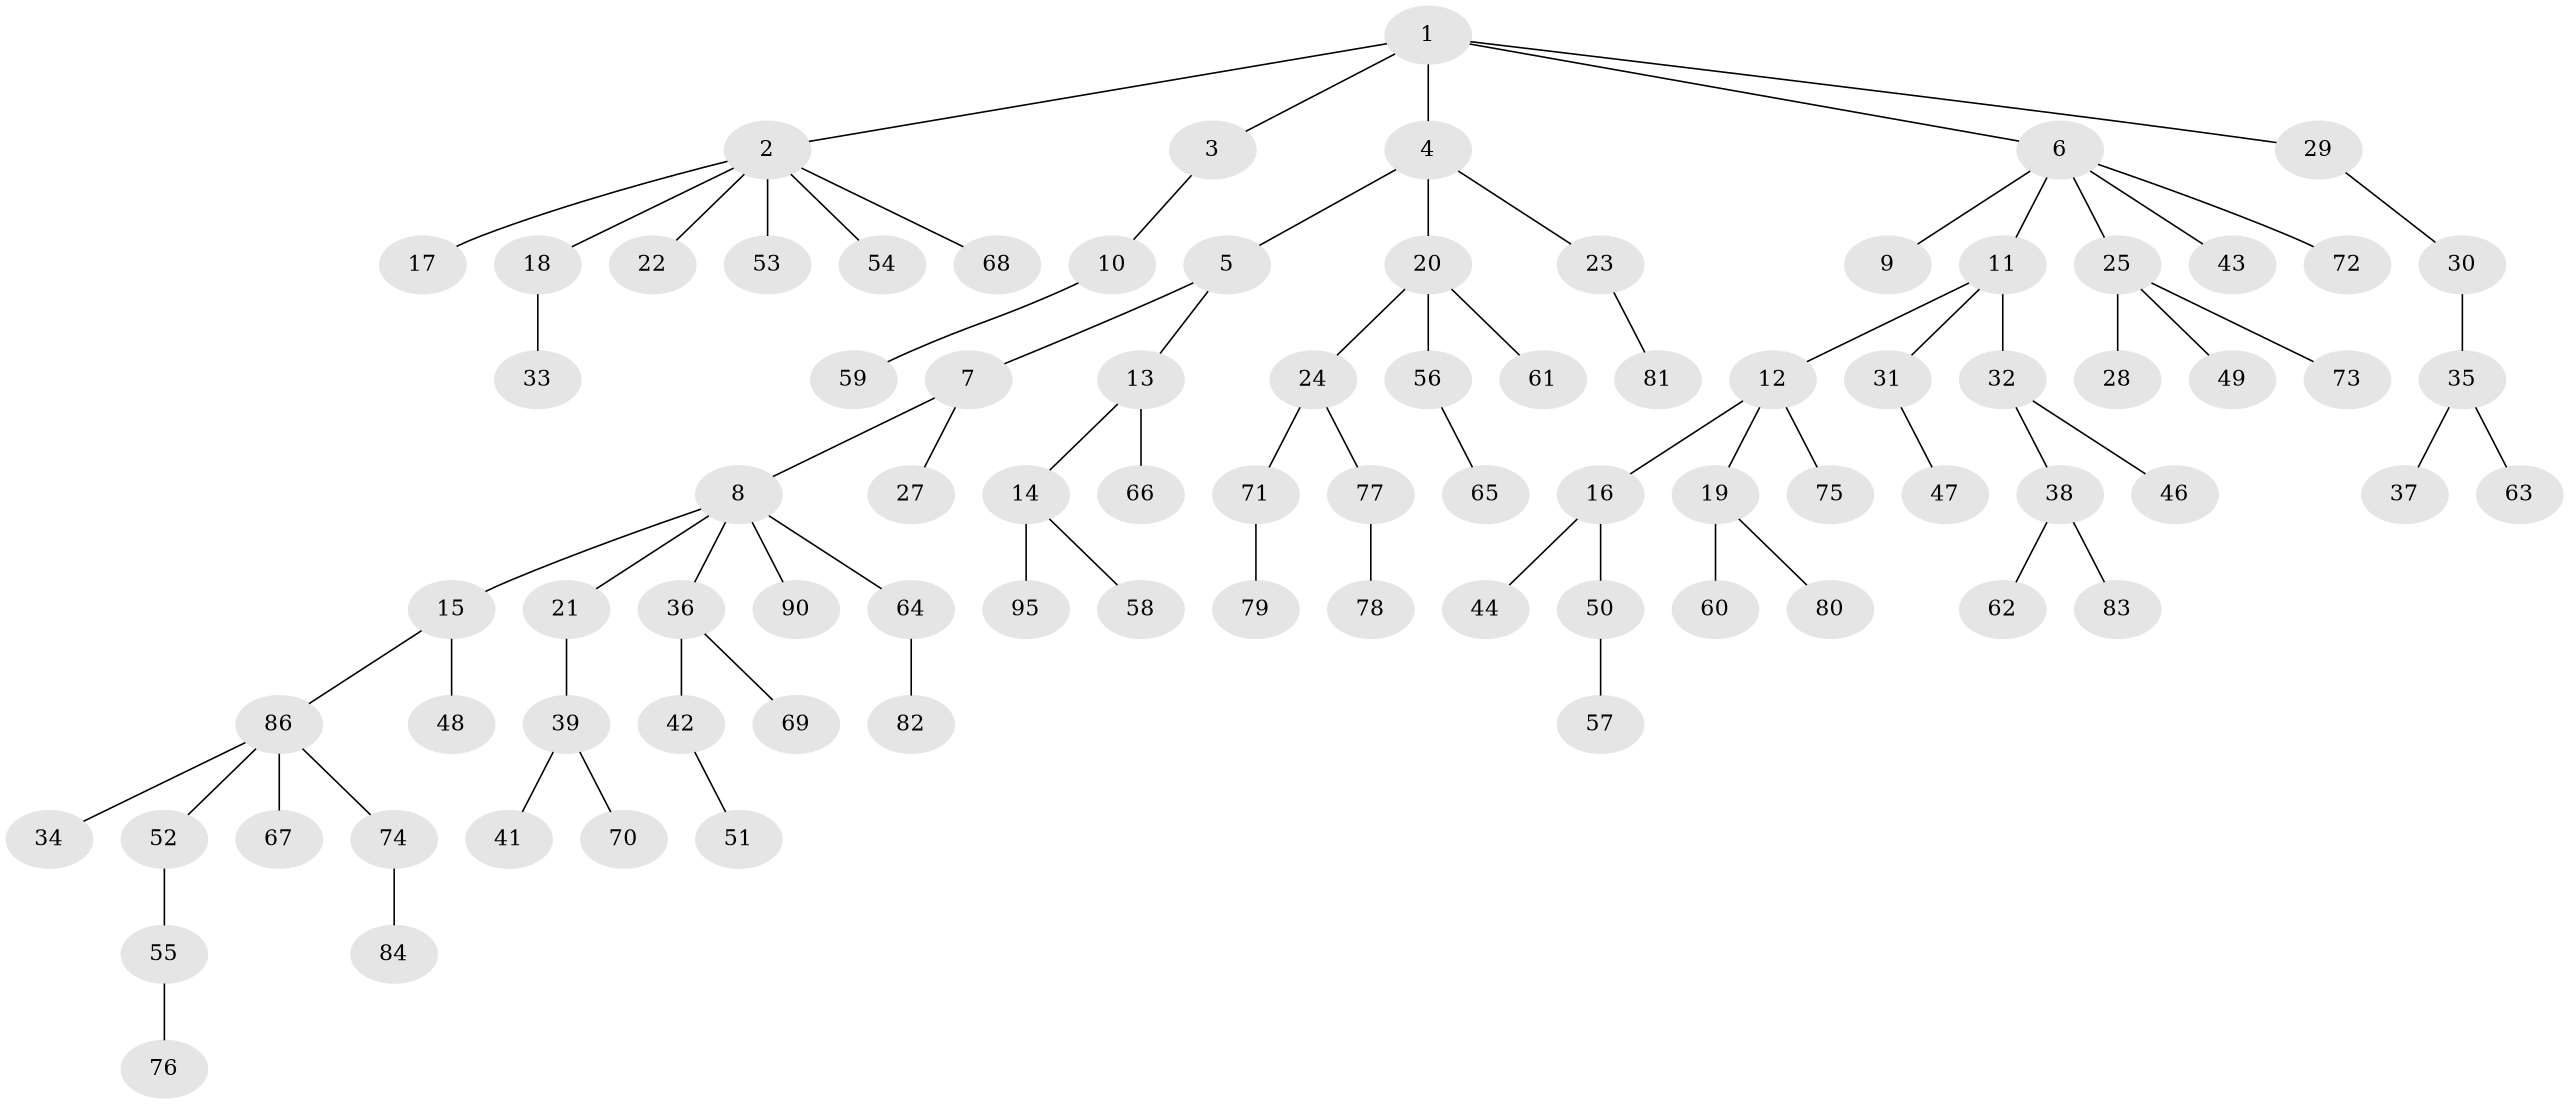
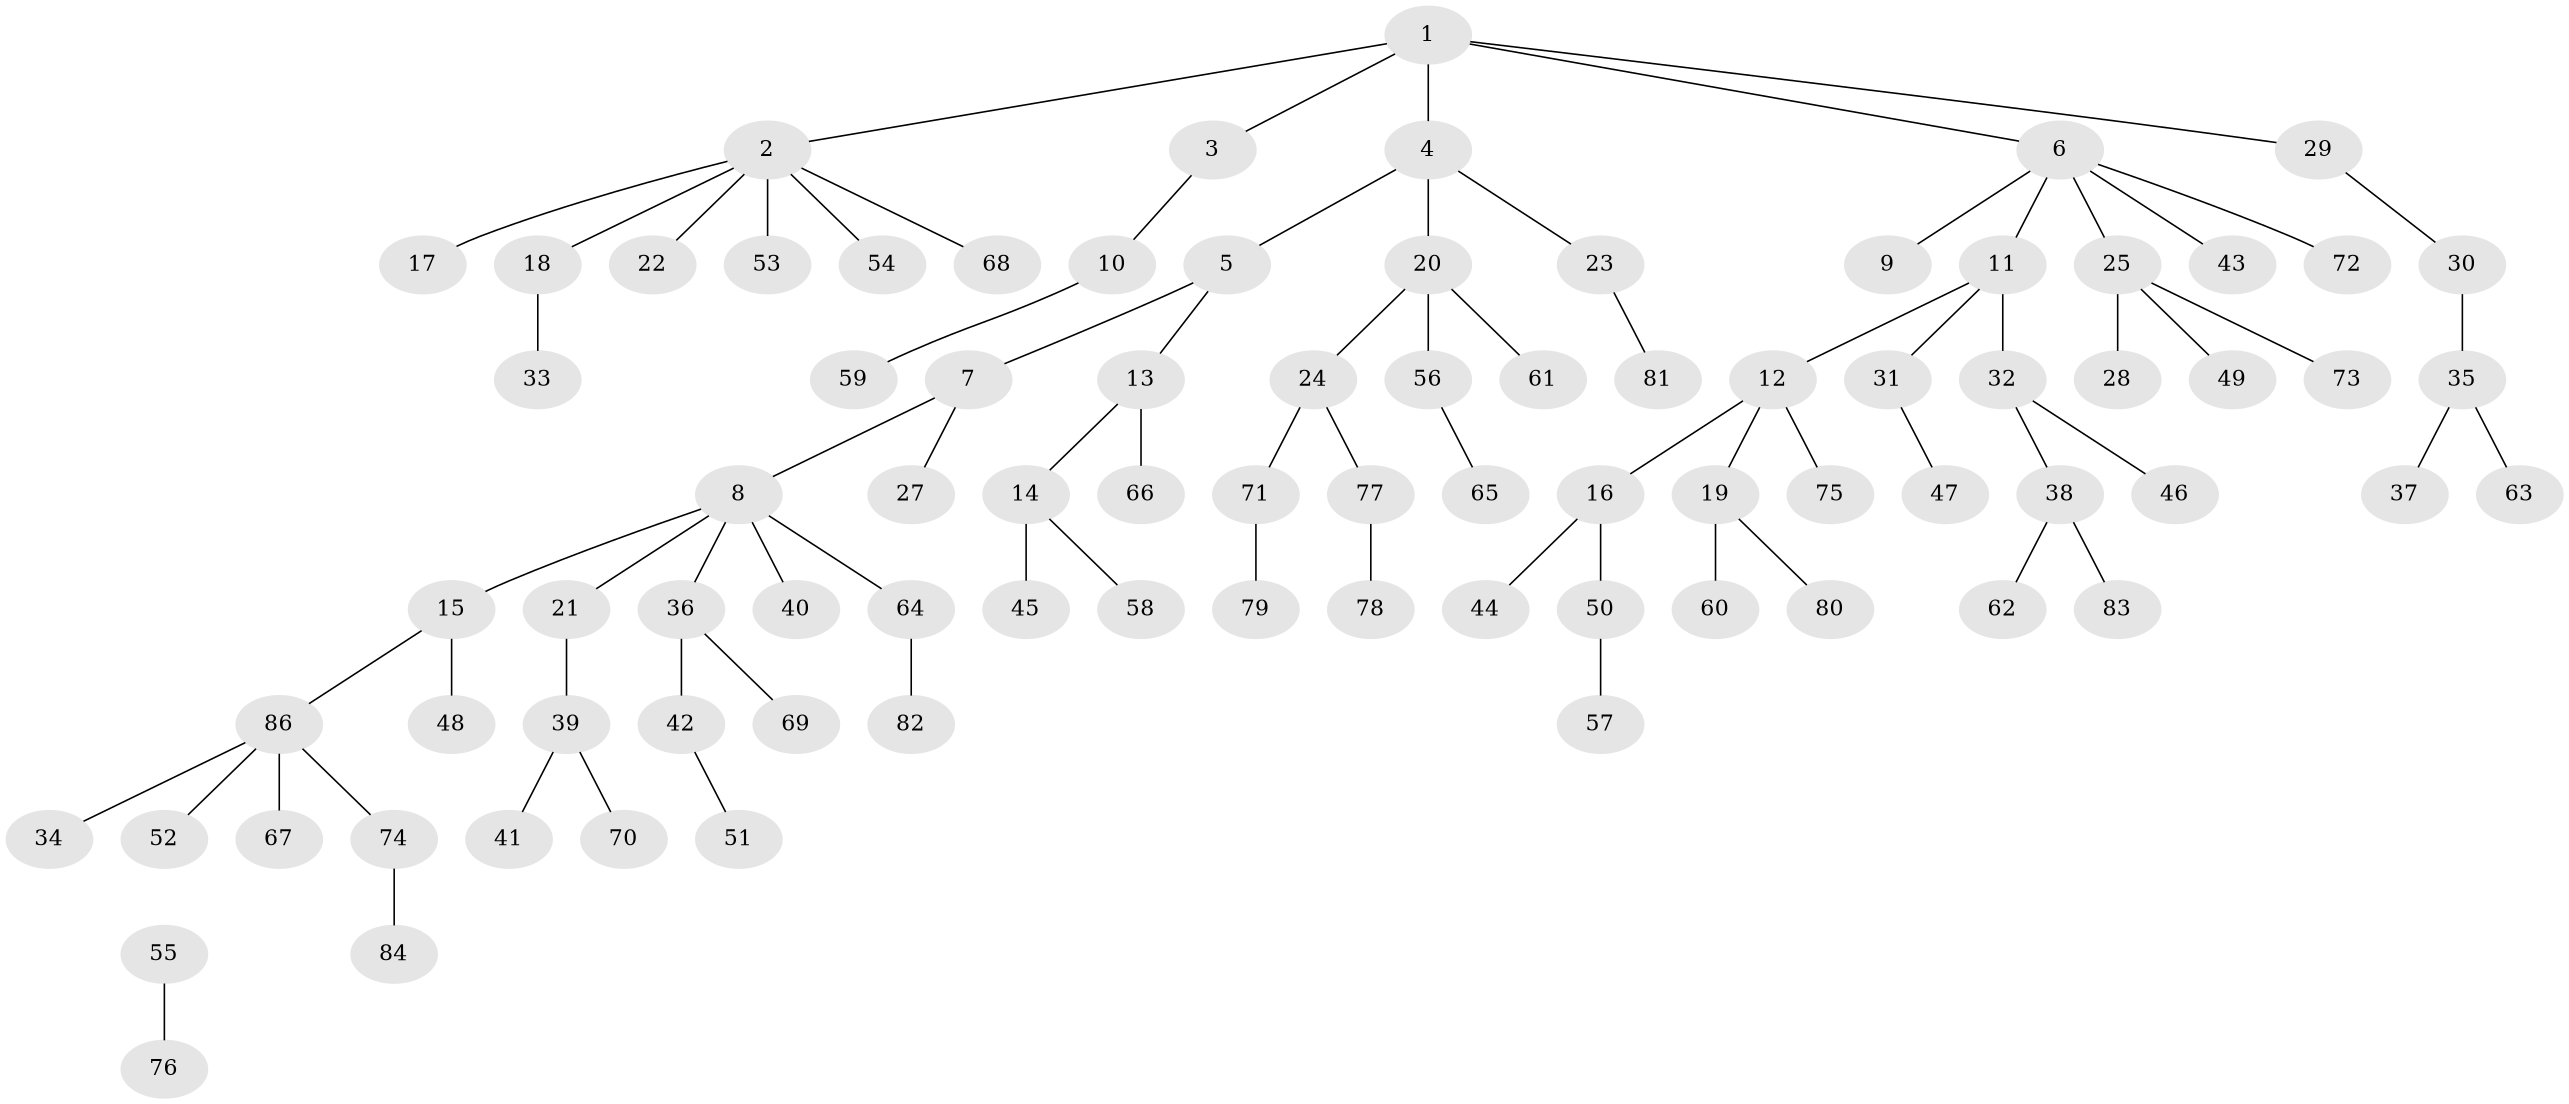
node "90": label "90" -> "40"
node "95": label "95" -> "45"
edge "52" -- "55": removed
